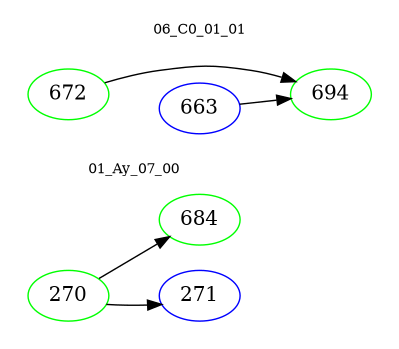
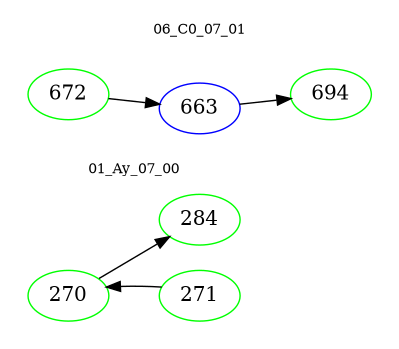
cluster "06_C0_01_01": label "06_C0_01_01" -> "06_C0_07_01"
edge "672" -> "694": now "672" -> "663"
node "684": label "684" -> "284"
node "271": color blue -> green
edge "270" -> "271": reversed
